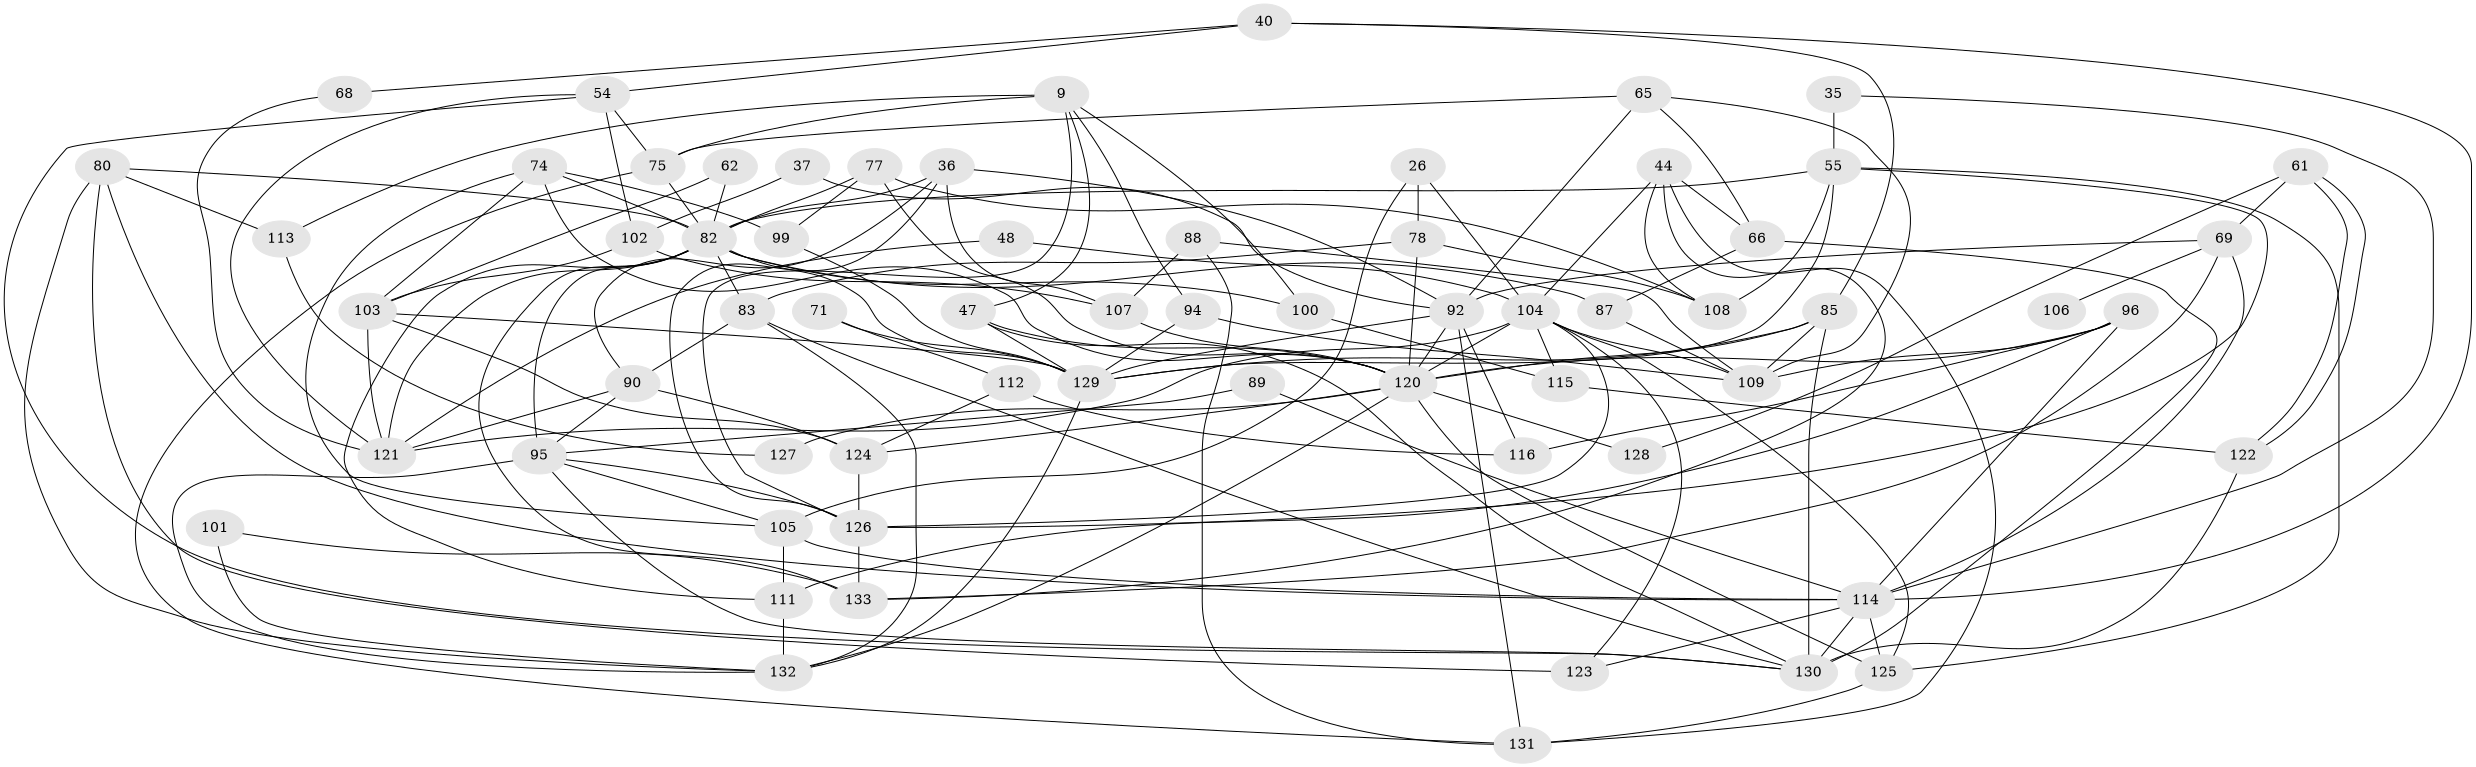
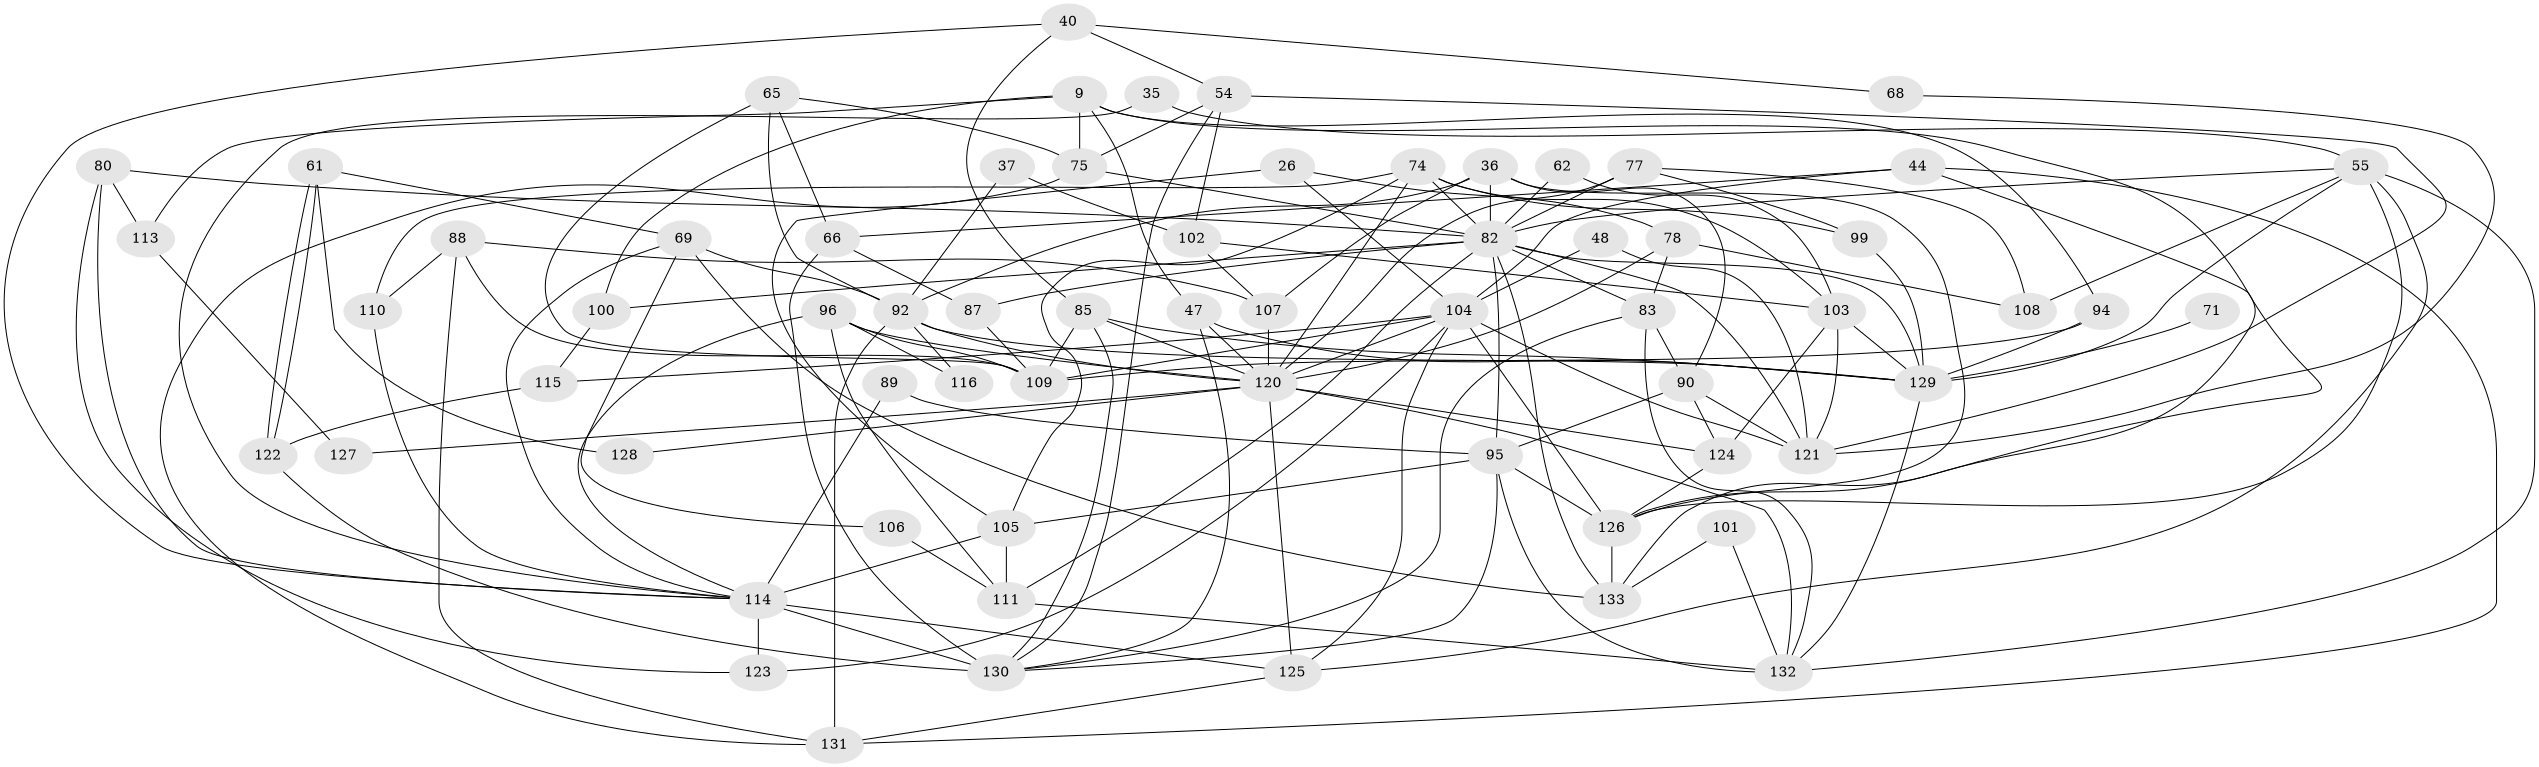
edge "44" -- "108": removed
node "110": added
node "112": removed
edge "106" -- "111": added
edge "80" -- "132": now "55" -- "132"
